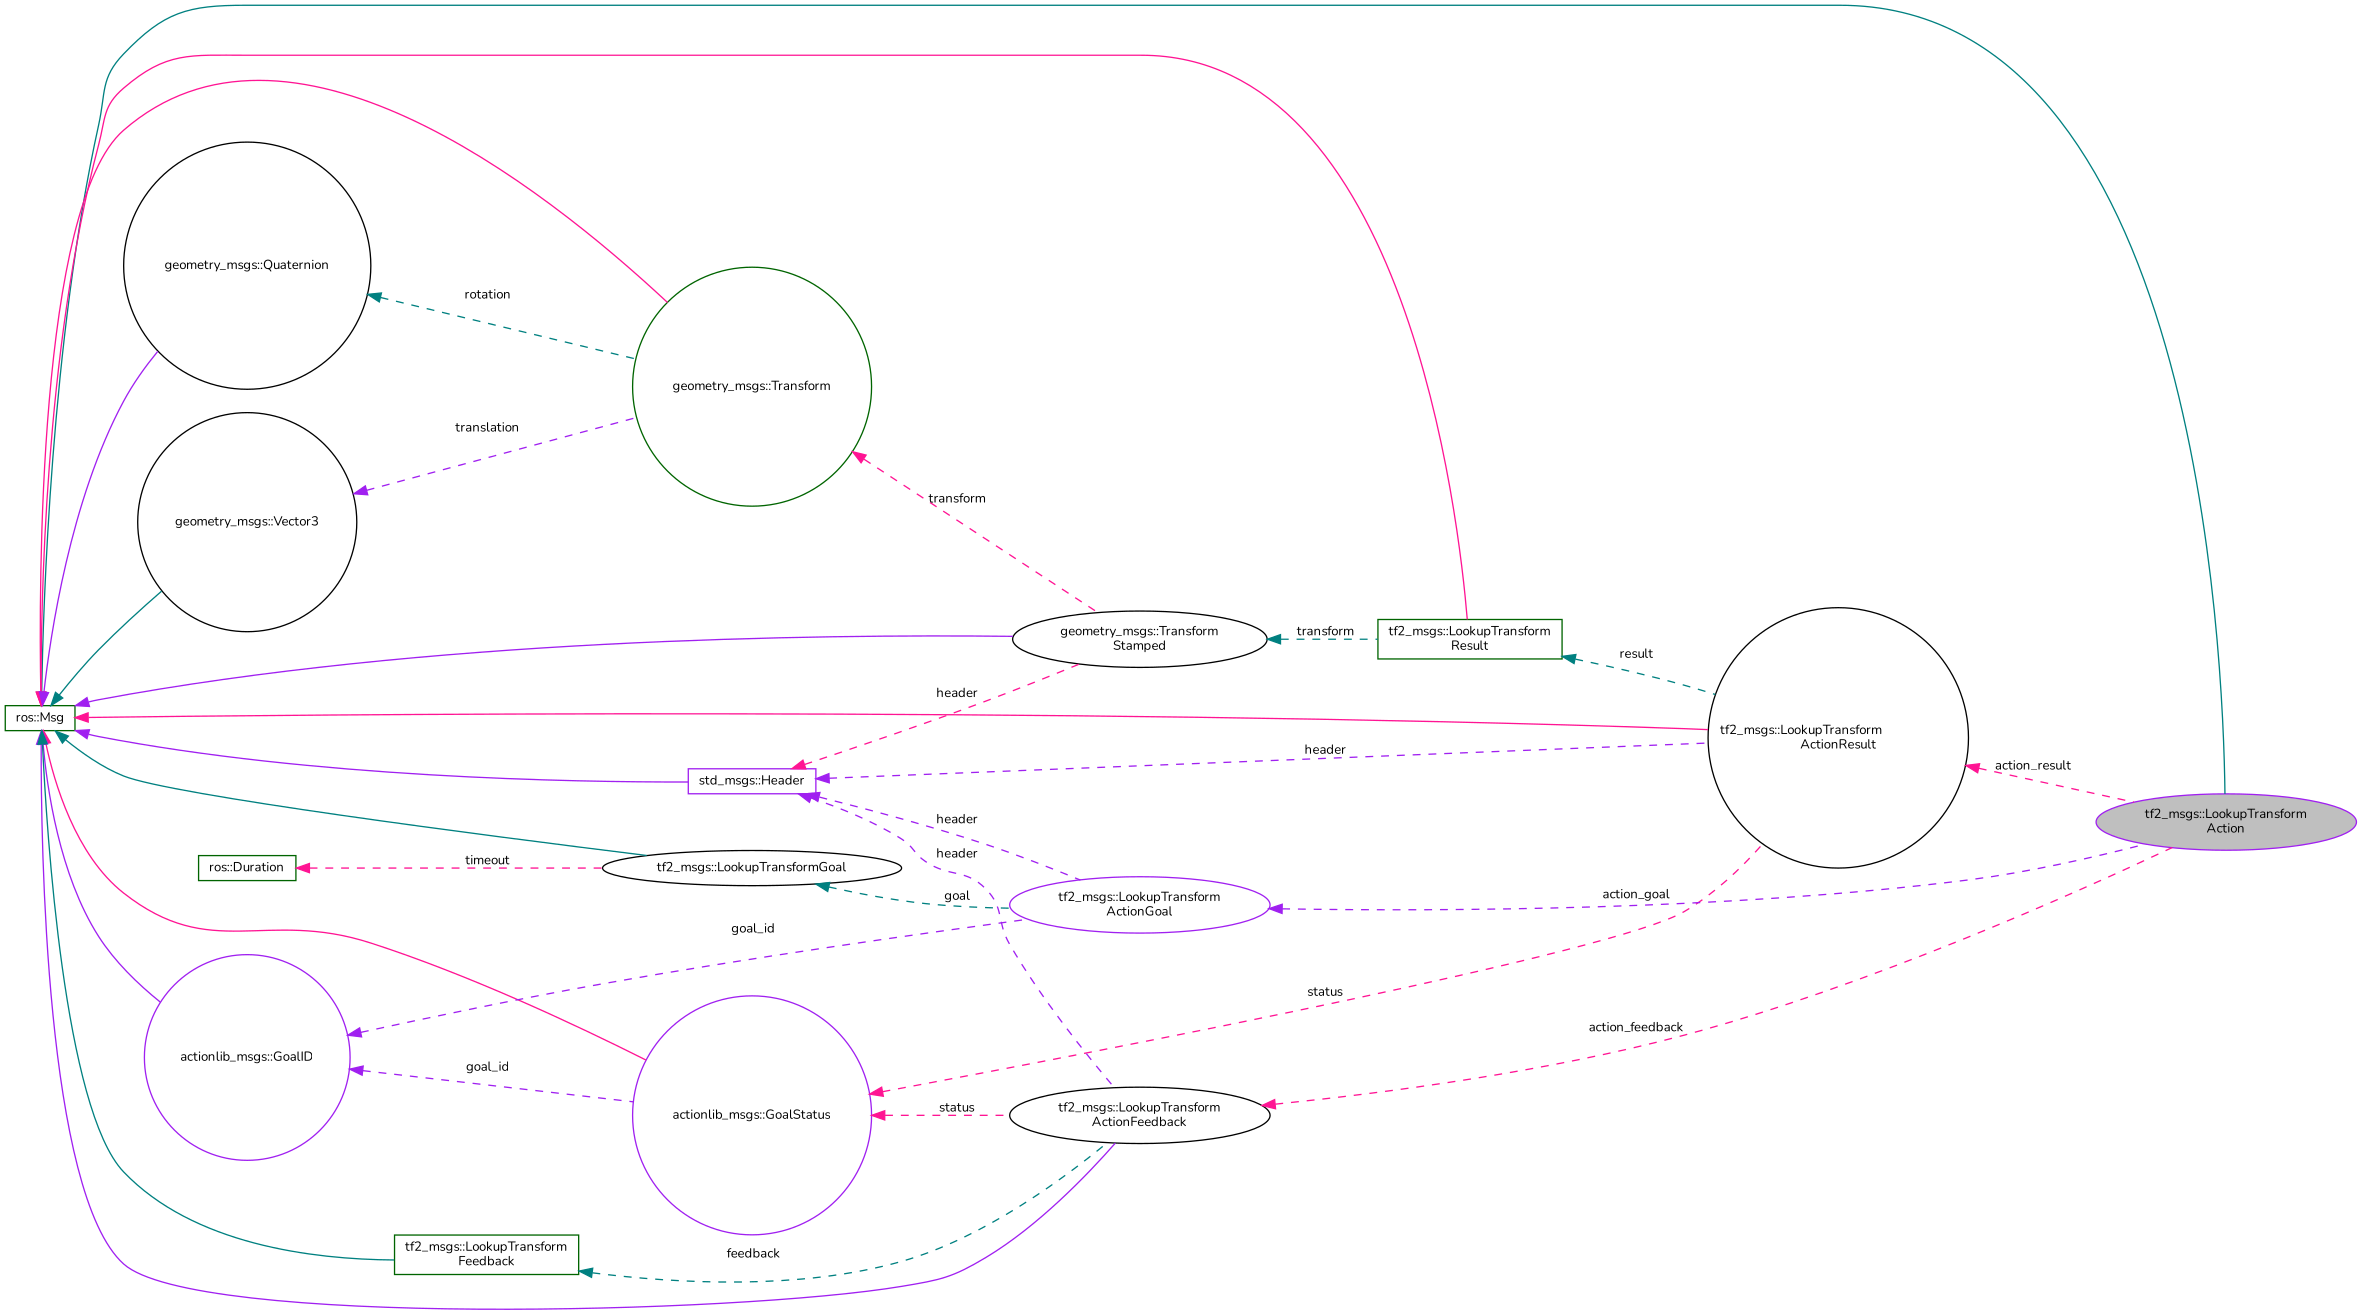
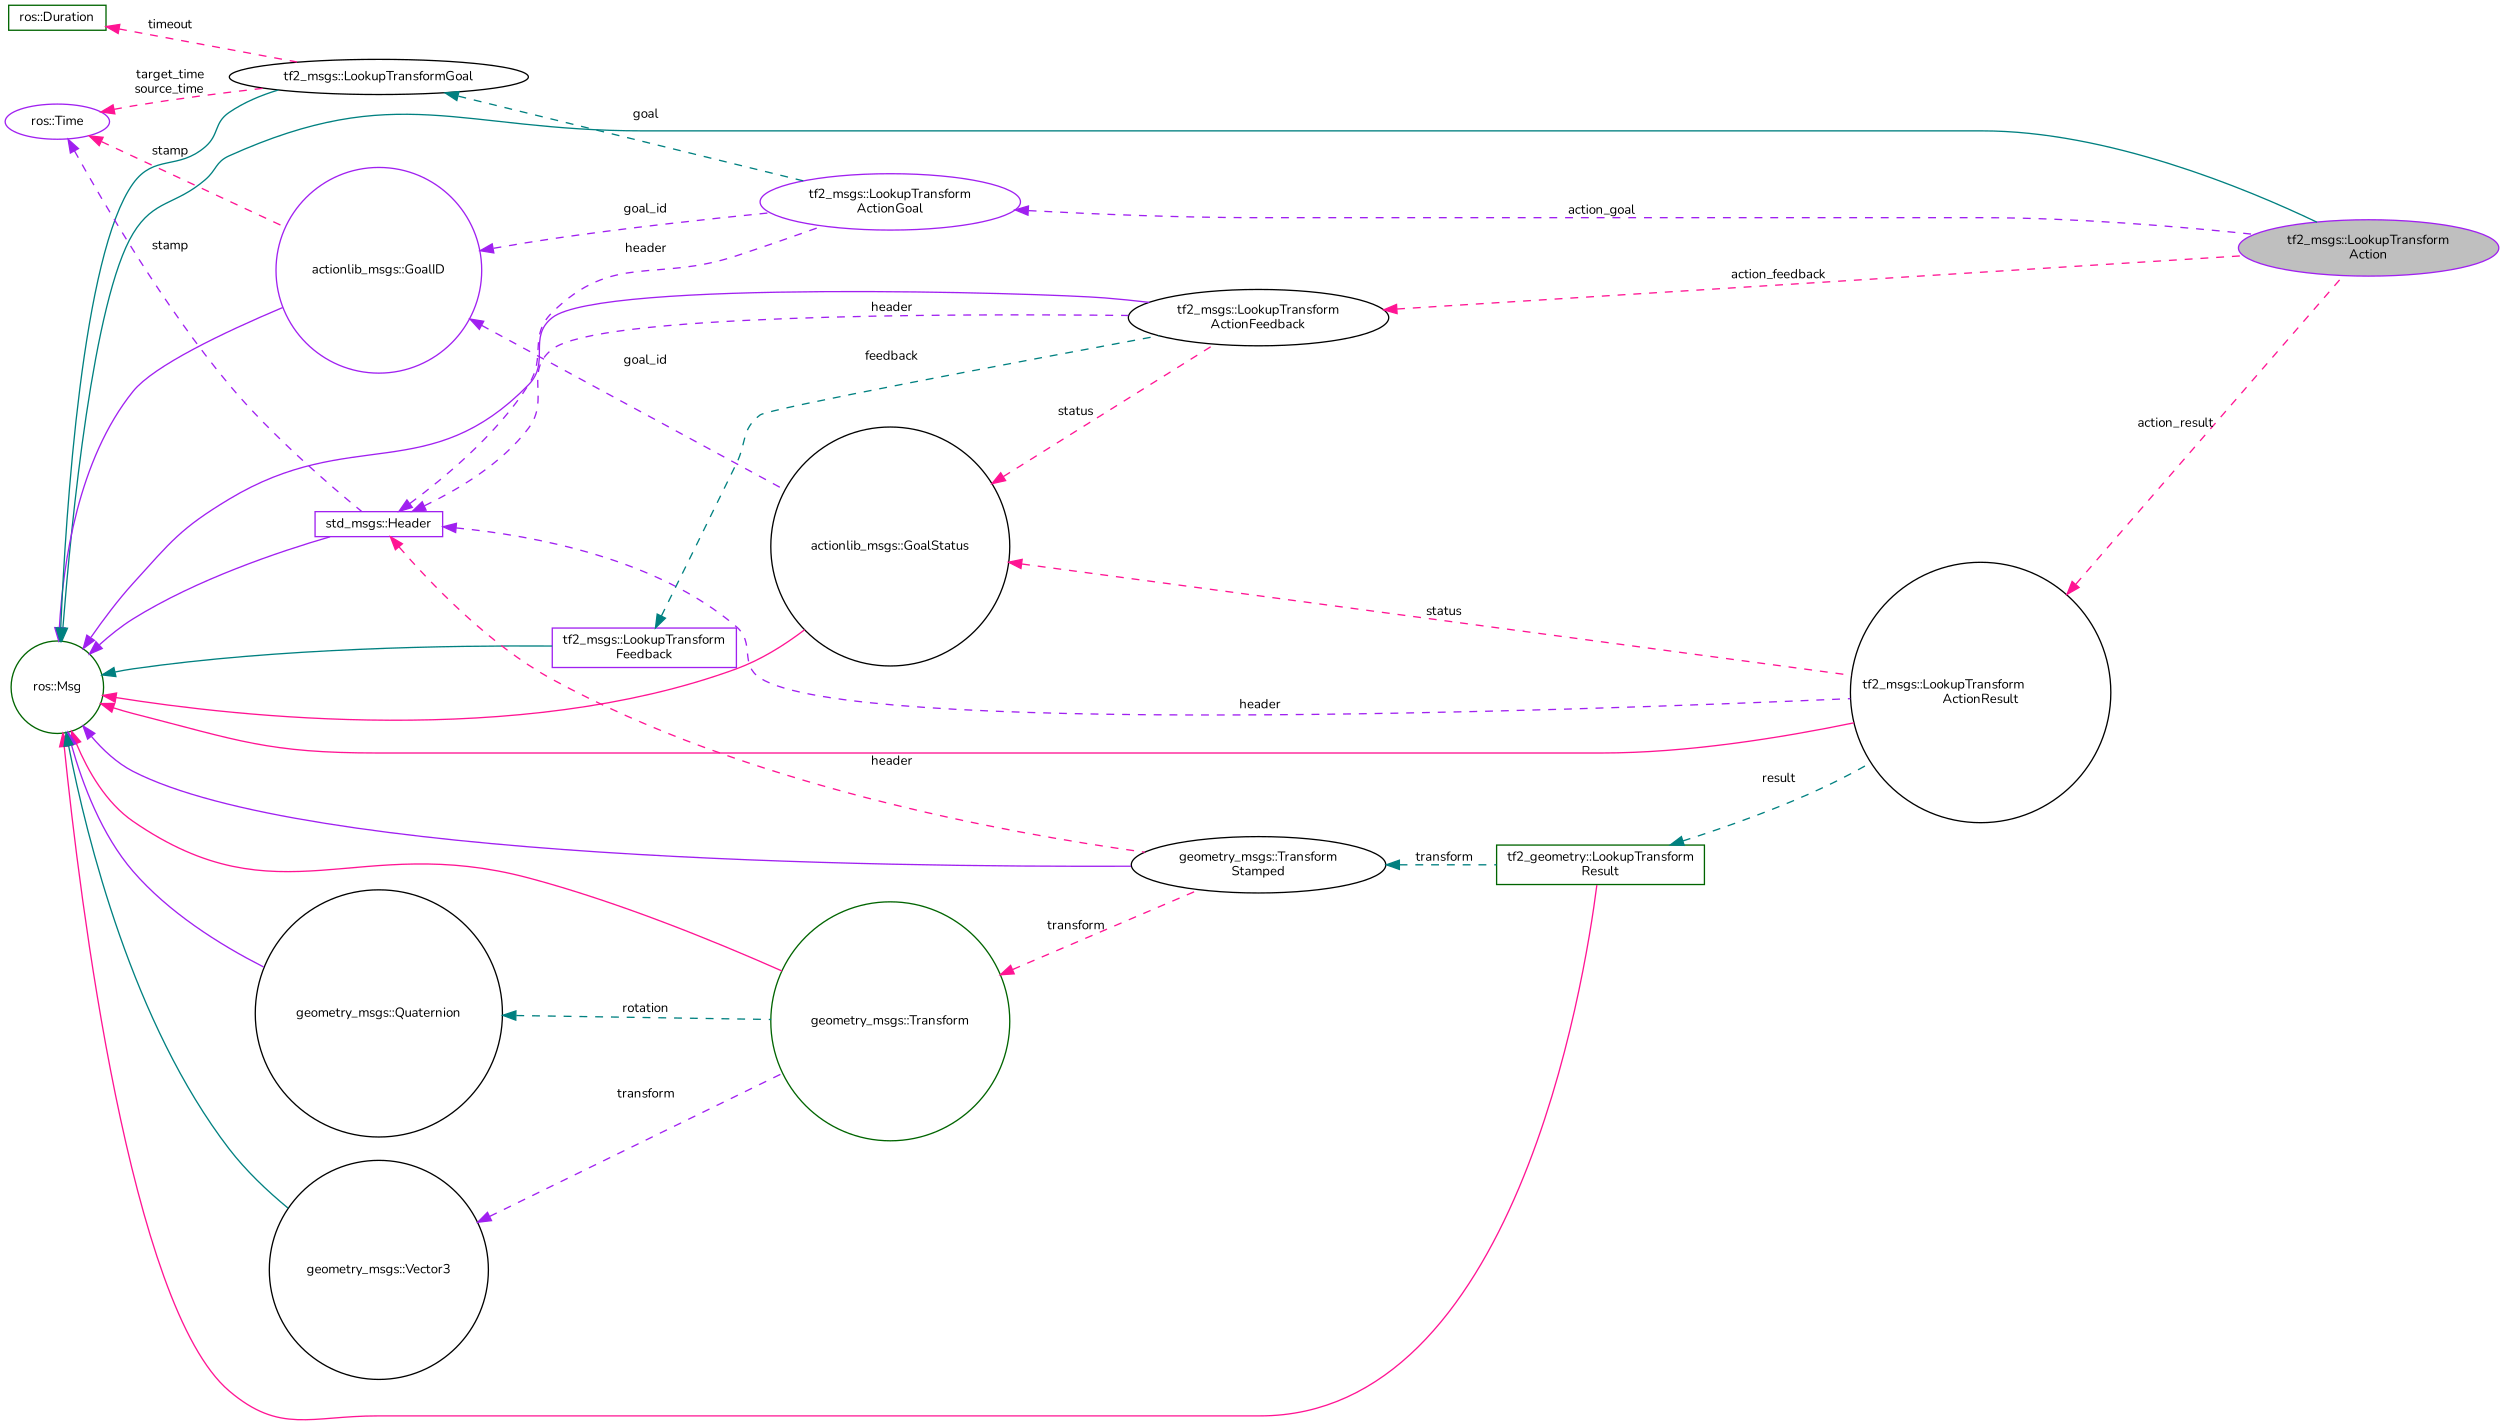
node "ros::Time": added
edge "geometry_msgs::Transform" -> "geometry_msgs::Vector3": label " translation" -> " transform"
node "tf2_msgs::LookupTransform Result": label "tf2_msgs::LookupTransform Result" -> "tf2_geometry::LookupTransform Result"
node "ros::Msg": shape box -> circle
node "actionlib_msgs::GoalStatus": color purple -> black
node "tf2_msgs::LookupTransform Feedback": color darkgreen -> purple
